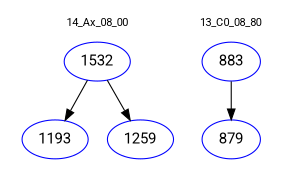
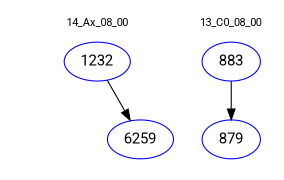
cluster "13_C0_08_80": label "13_C0_08_80" -> "13_C0_08_00"
node "1532": label "1532" -> "1232"
node "1193": removed
node "1259": label "1259" -> "6259"
